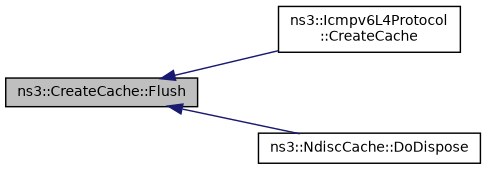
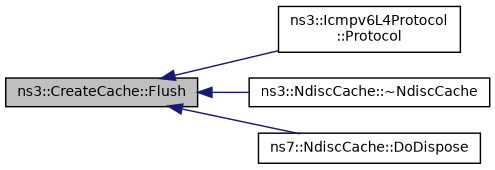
node "ns3::Icmpv6L4Protocol ::CreateCache": label "ns3::Icmpv6L4Protocol ::CreateCache" -> "ns3::Icmpv6L4Protocol ::Protocol"
node "ns3::NdiscCache::~NdiscCache": added
node "ns3::NdiscCache::DoDispose": label "ns3::NdiscCache::DoDispose" -> "ns7::NdiscCache::DoDispose"
